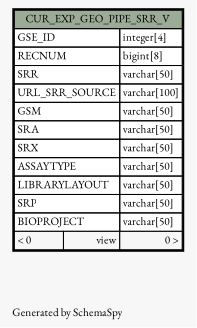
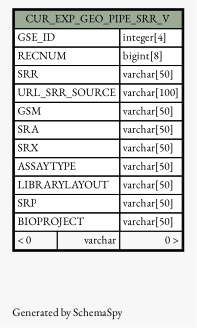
node "CUR_EXP_GEO_PIPE_SRR_V": text "view" -> "varchar"
